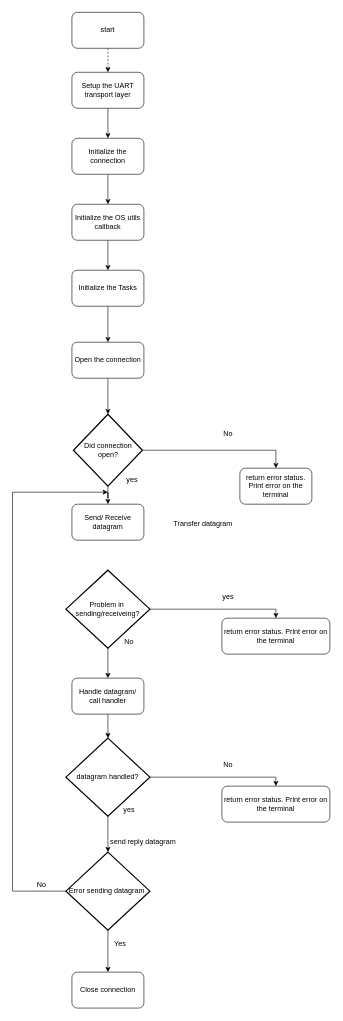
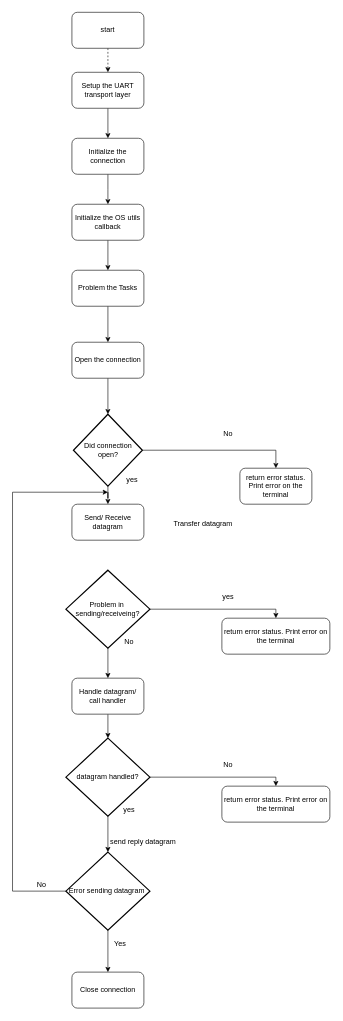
node "Initialize the Tasks": label "Initialize the Tasks" -> "Problem the Tasks"
